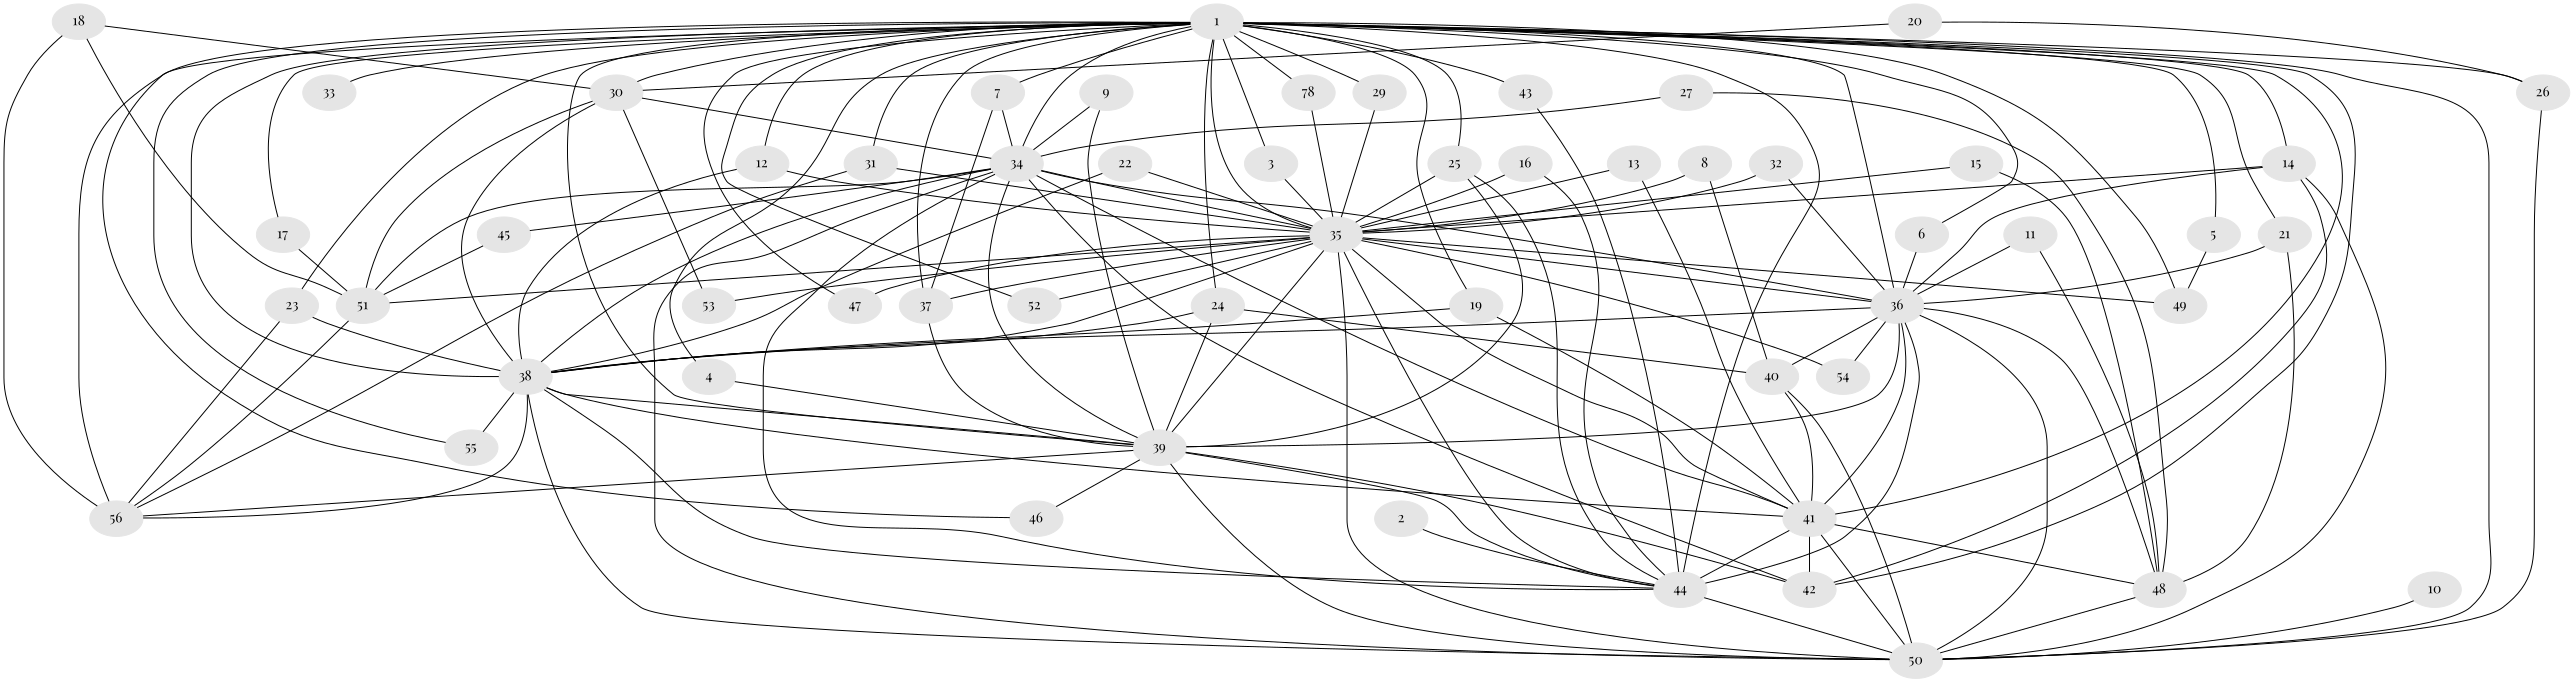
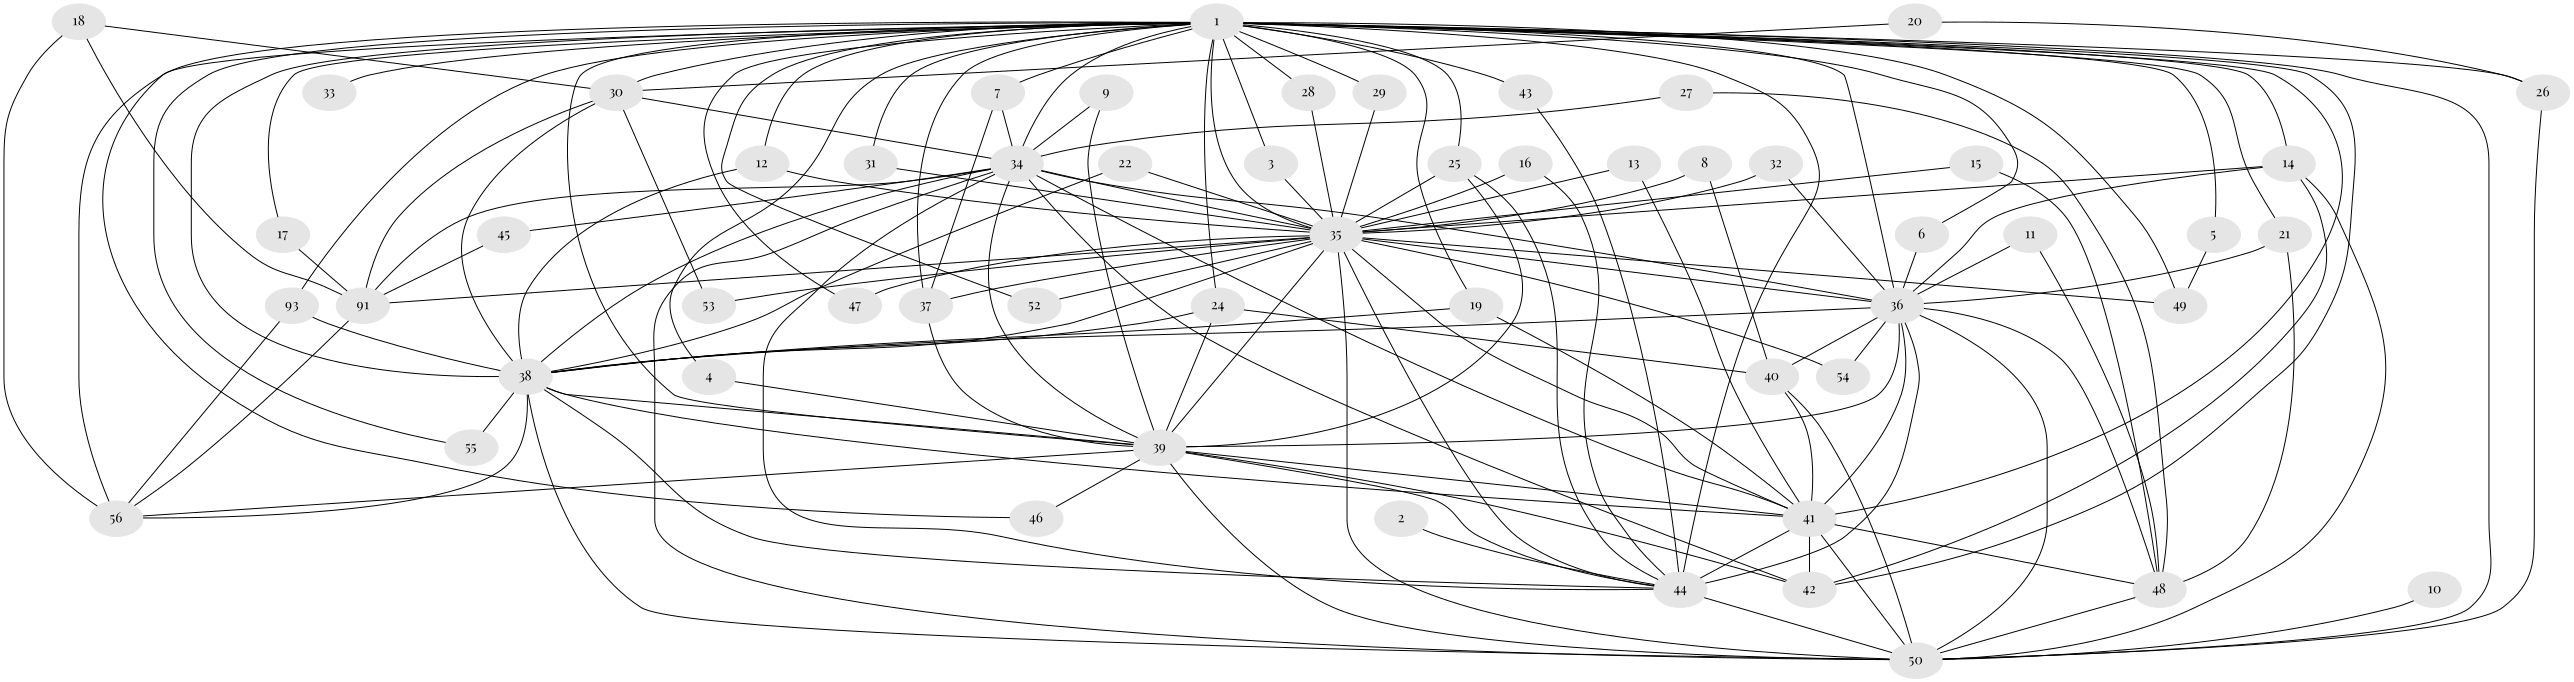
node "78": label "78" -> "28"
node "23": label "23" -> "93"
node "51": label "51" -> "91"
edge "31" -- "56": removed
edge "39" -- "41": added
